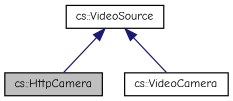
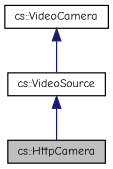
edge "cs::VideoCamera" -> "cs::VideoSource": reversed
